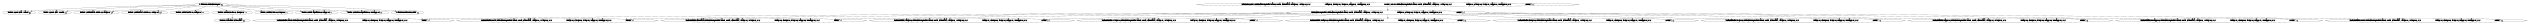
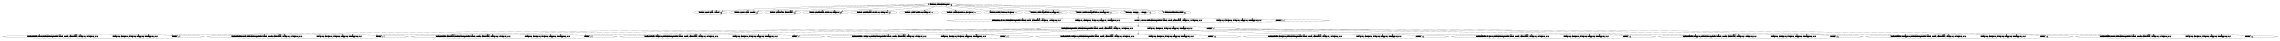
node "(BLOCK,<empty>,<empty>)": added
edge "(PARAM,TIFFCloseProc closeproc)" -> "(PARAM,thandle_t clientdata)": now "(METHOD,TIFFClientOpen)" -> "(PARAM,thandle_t clientdata)"
